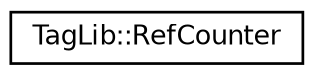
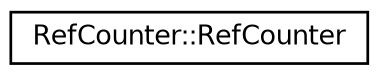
node "TagLib::RefCounter": label "TagLib::RefCounter" -> "RefCounter::RefCounter"
